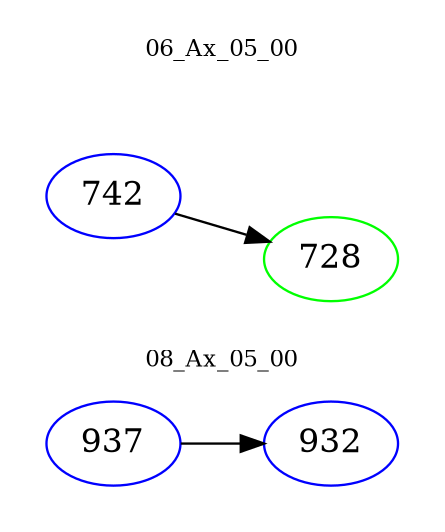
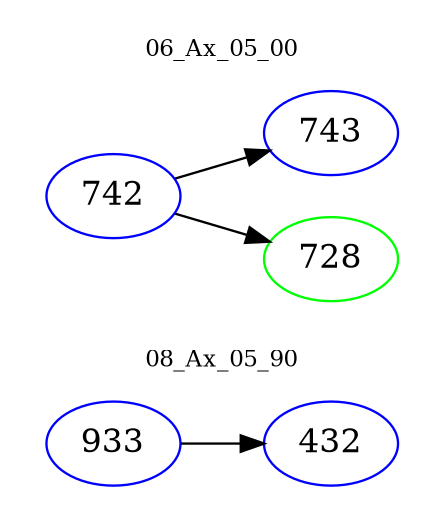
node "743": added
cluster "08_Ax_05_00": label "08_Ax_05_00" -> "08_Ax_05_90"
node "937": label "937" -> "933"
node "932": label "932" -> "432"
